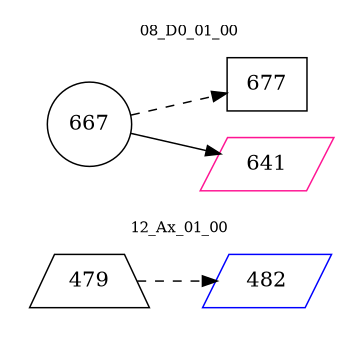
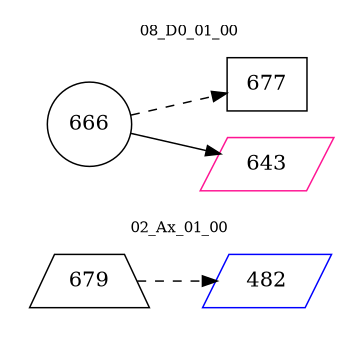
node "667": label "667" -> "666"
node "641": label "641" -> "643"
cluster "12_Ax_01_00": label "12_Ax_01_00" -> "02_Ax_01_00"
node "479": label "479" -> "679"
